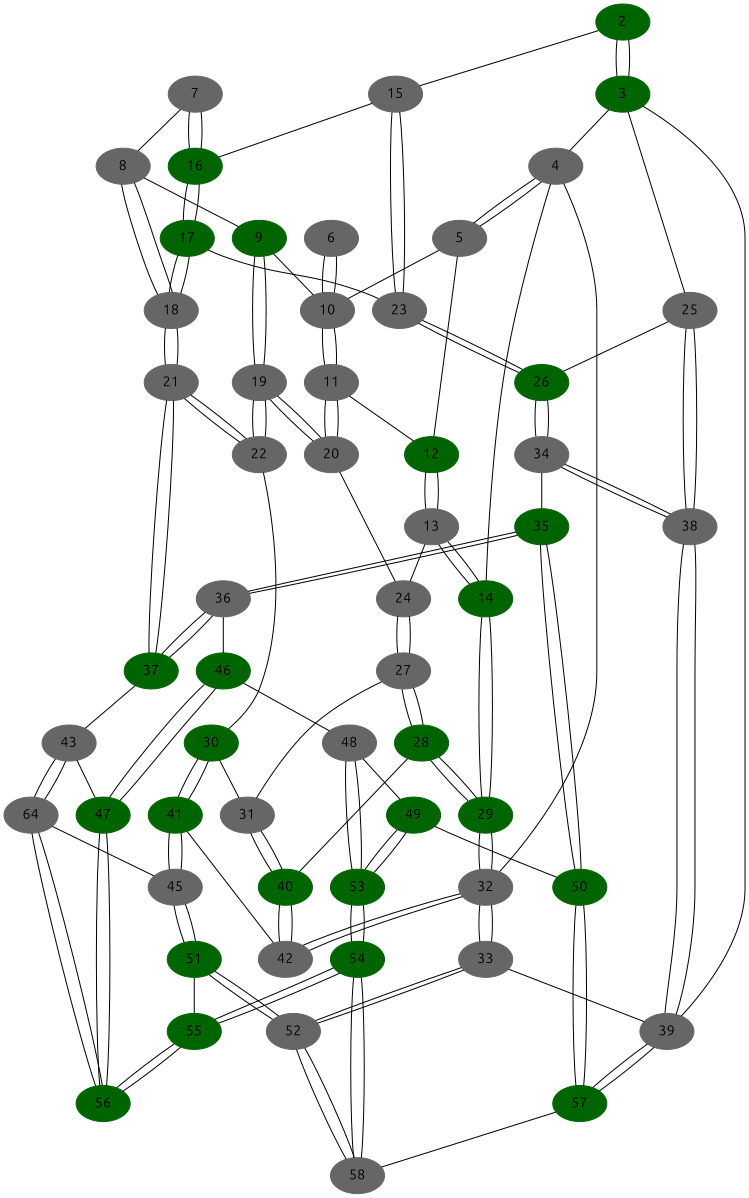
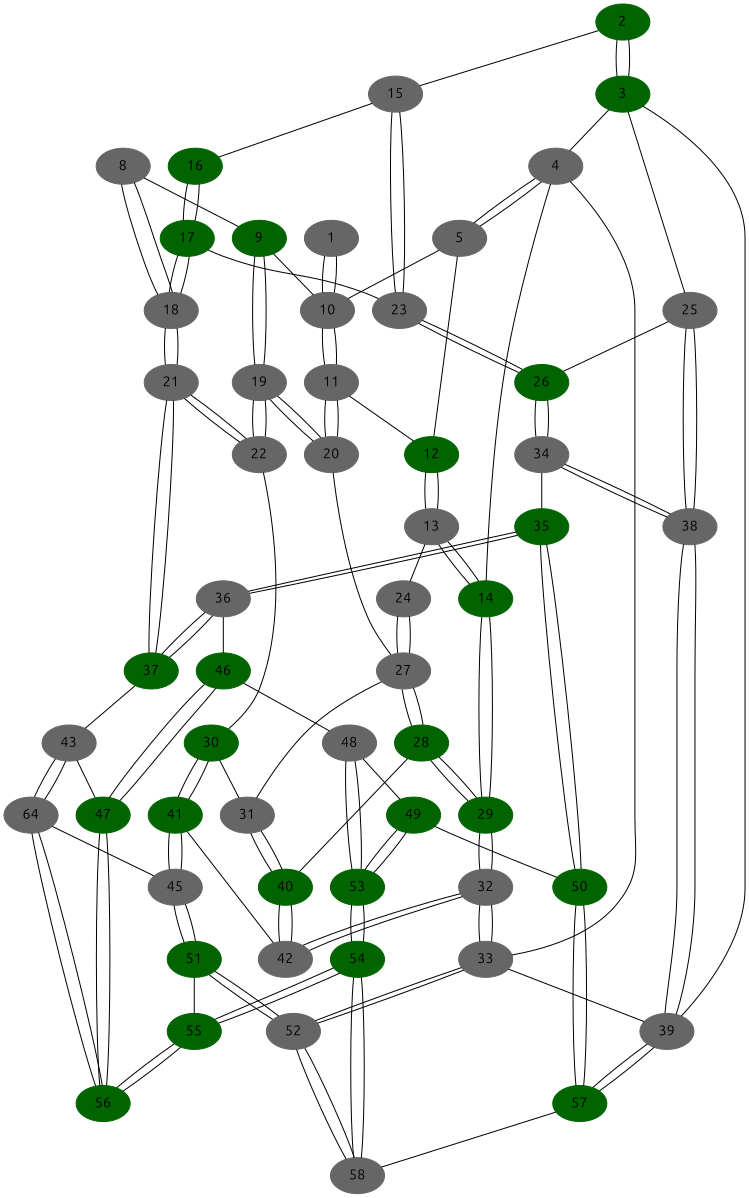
node "7": removed
node "6": label "6" -> "1"
edge "20" -- "24": now "20" -- "27"
edge "4" -- "32": now "4" -- "33"
